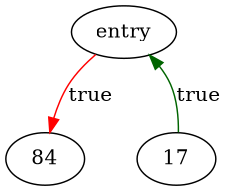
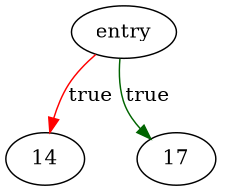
edge "17" -> "entry": reversed
node "84": label "84" -> "14"
